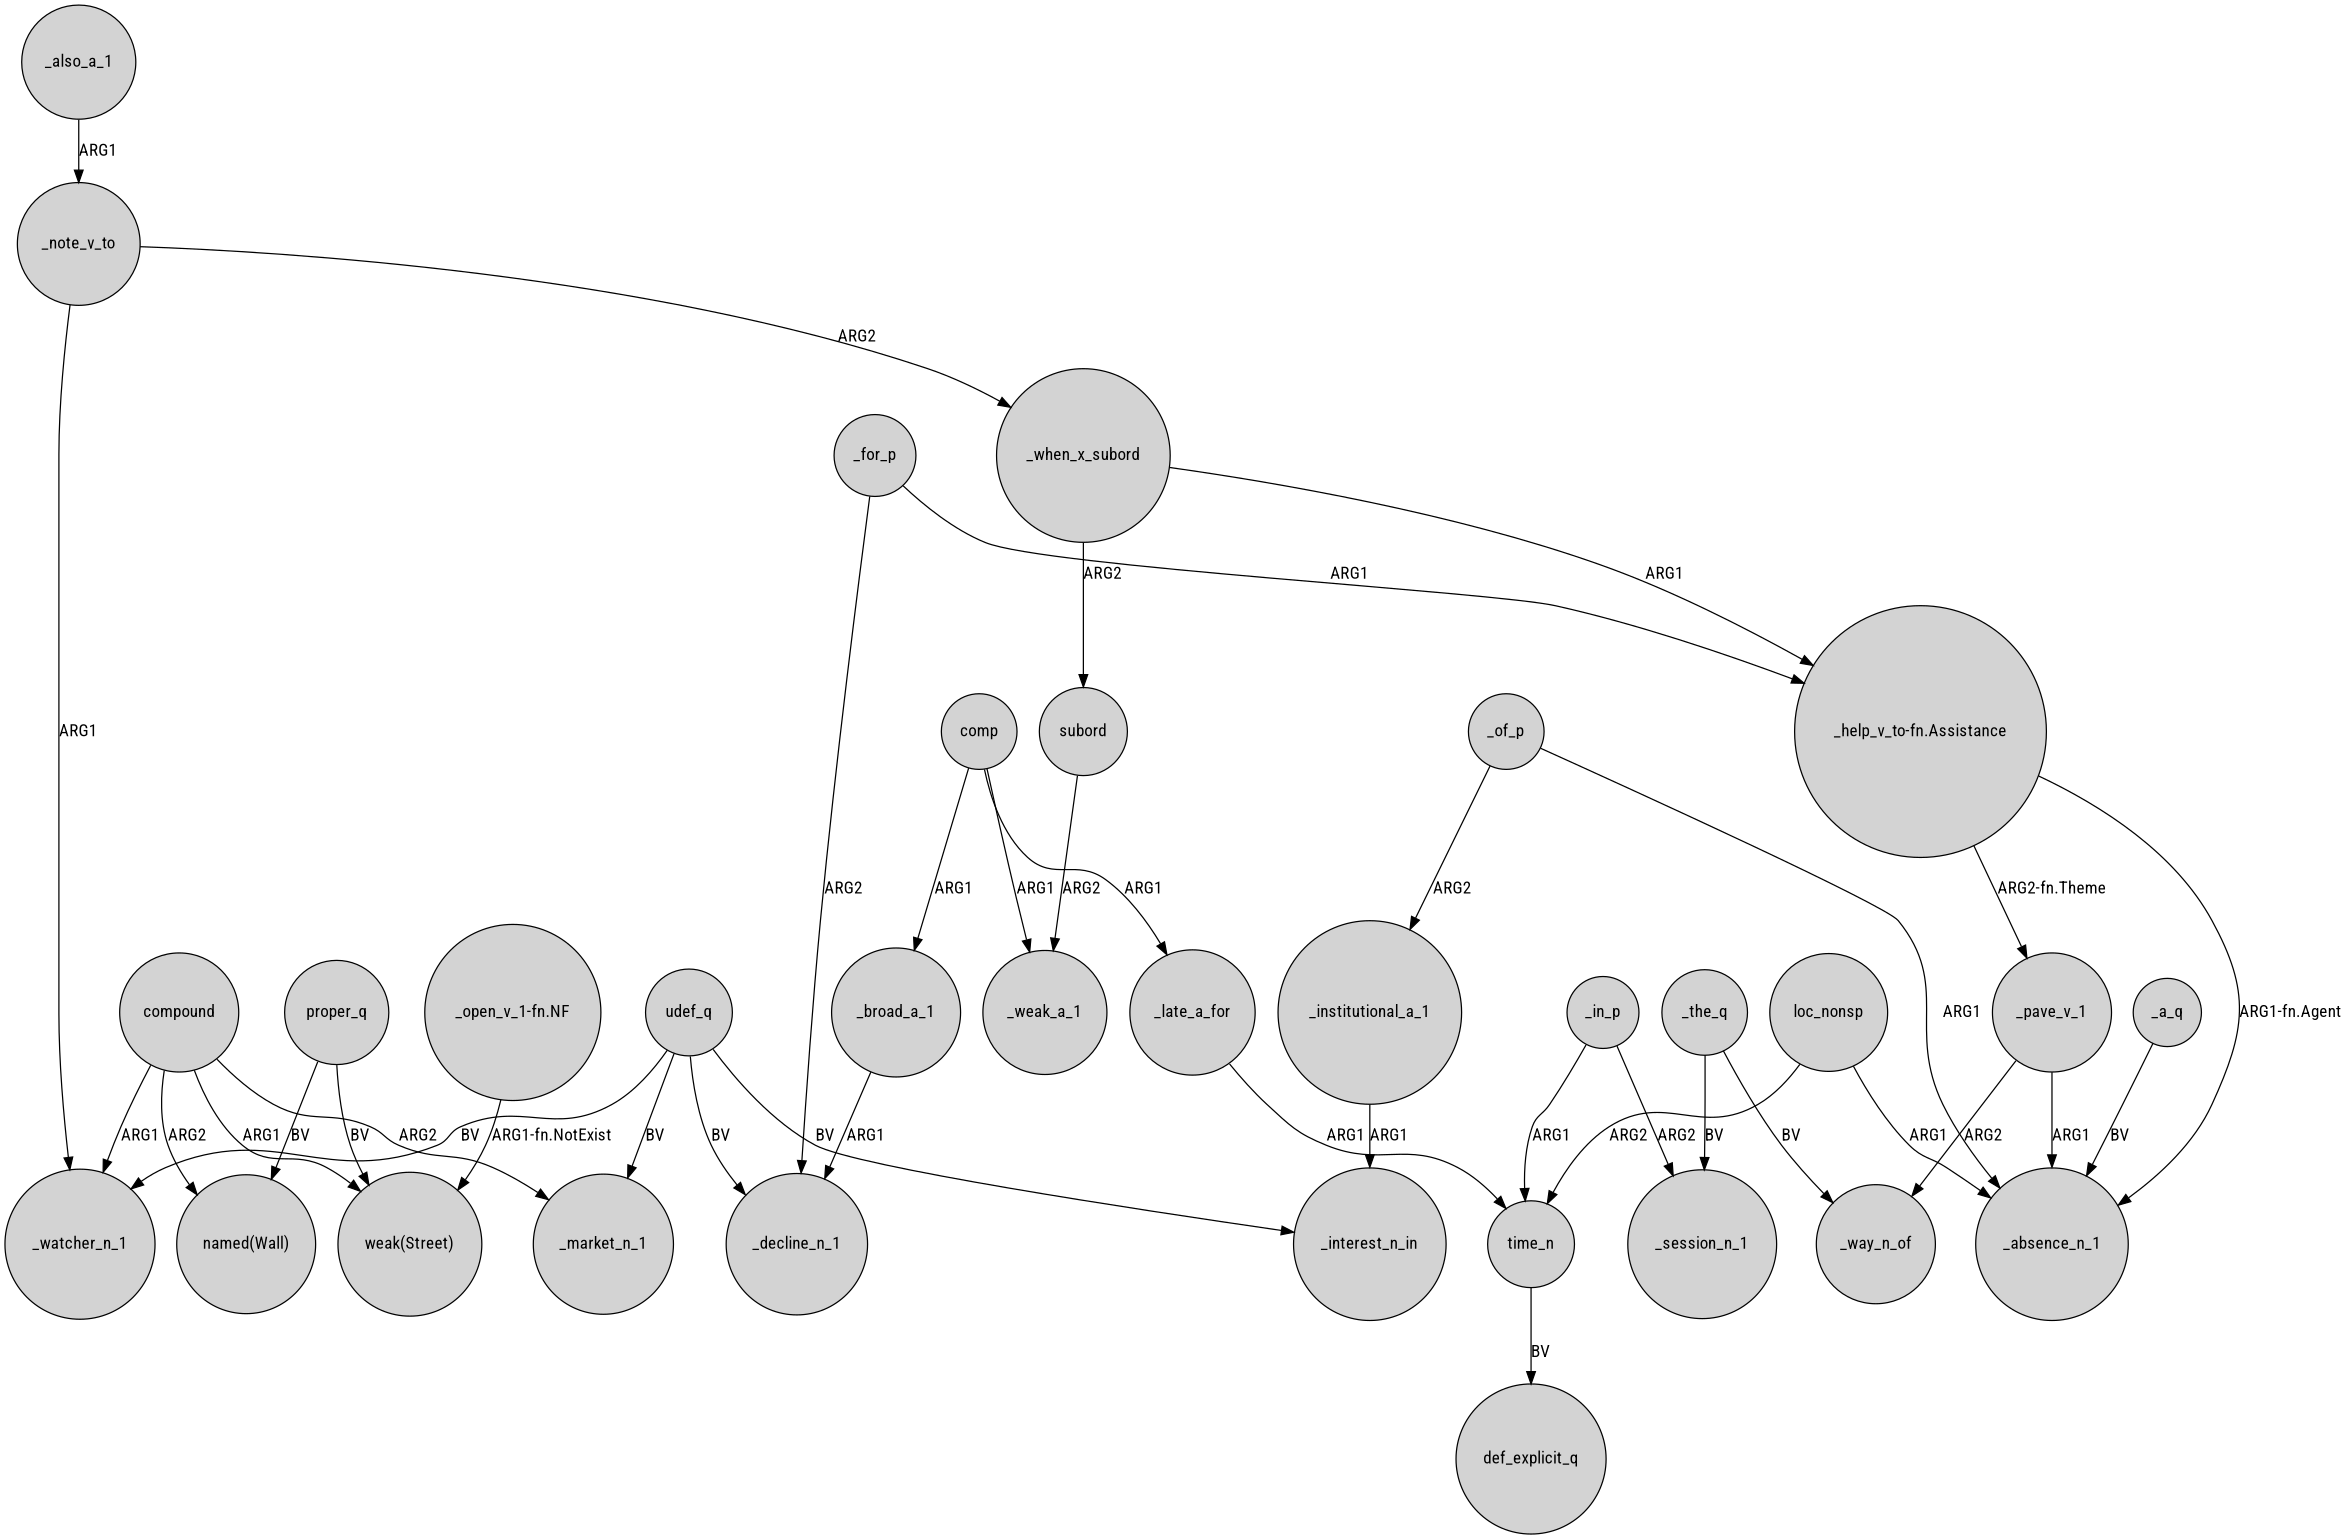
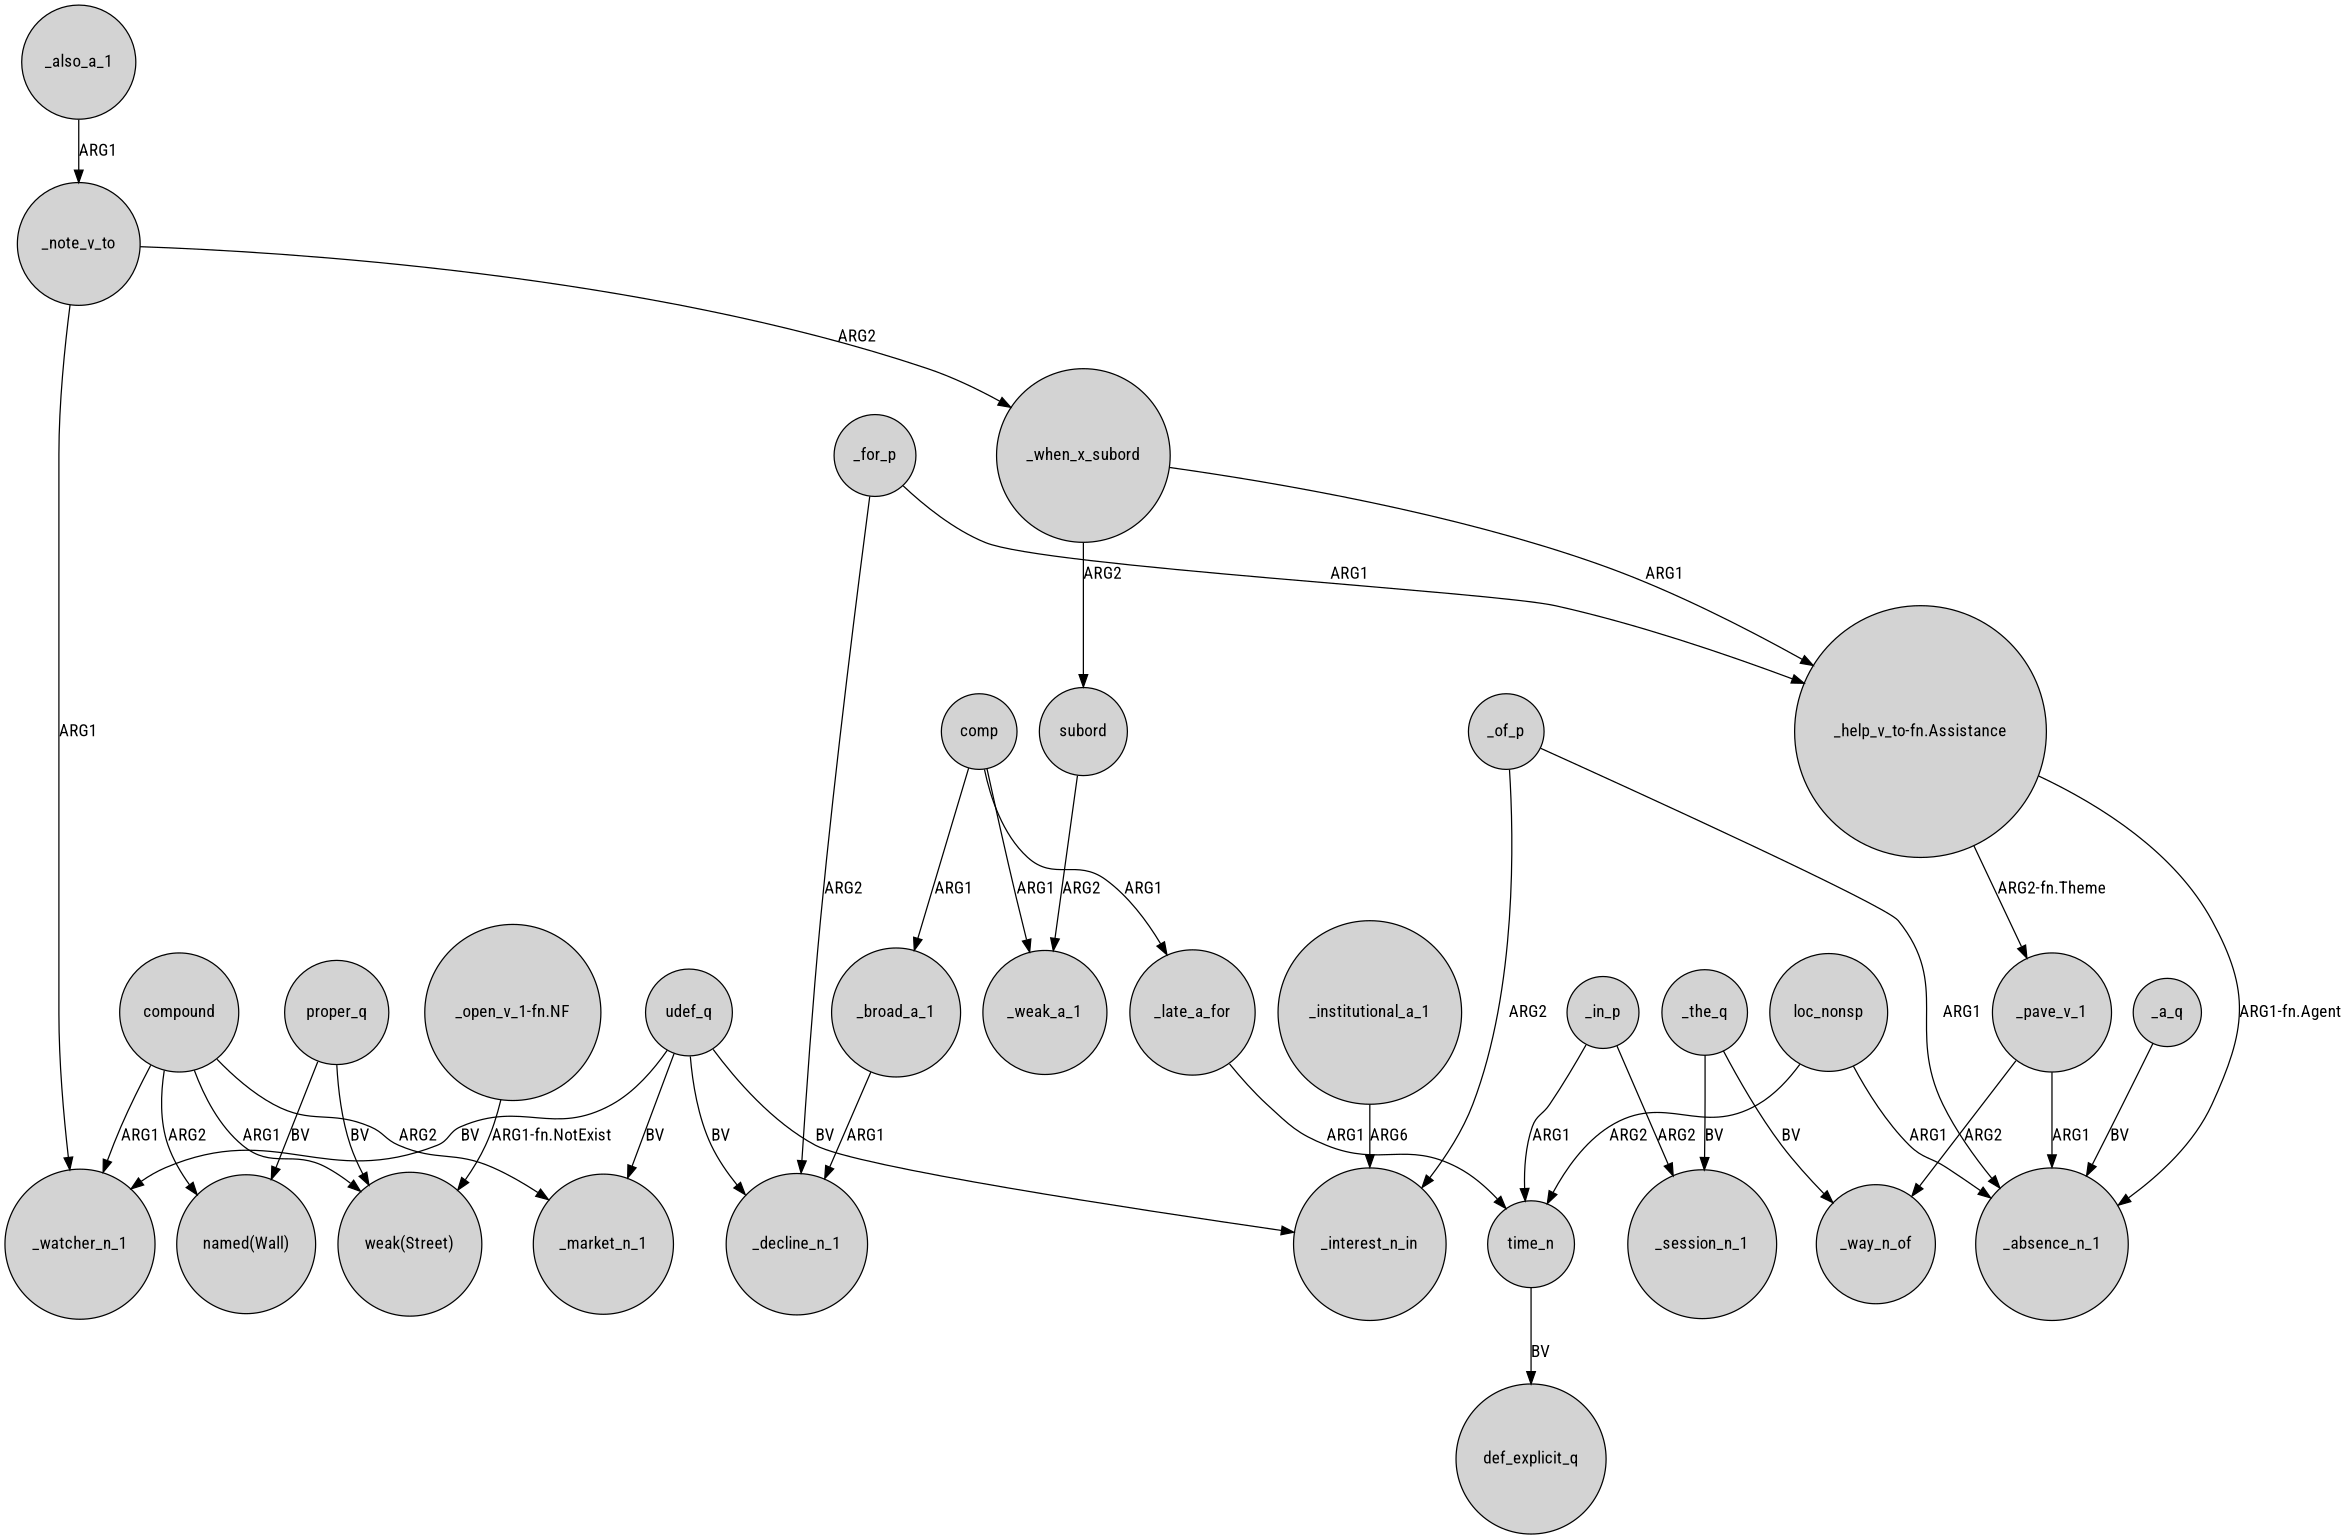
edge "_of_p" -> "_institutional_a_1": now "_of_p" -> "_interest_n_in"
edge "_institutional_a_1" -> "_interest_n_in": label "ARG1" -> "ARG6"
